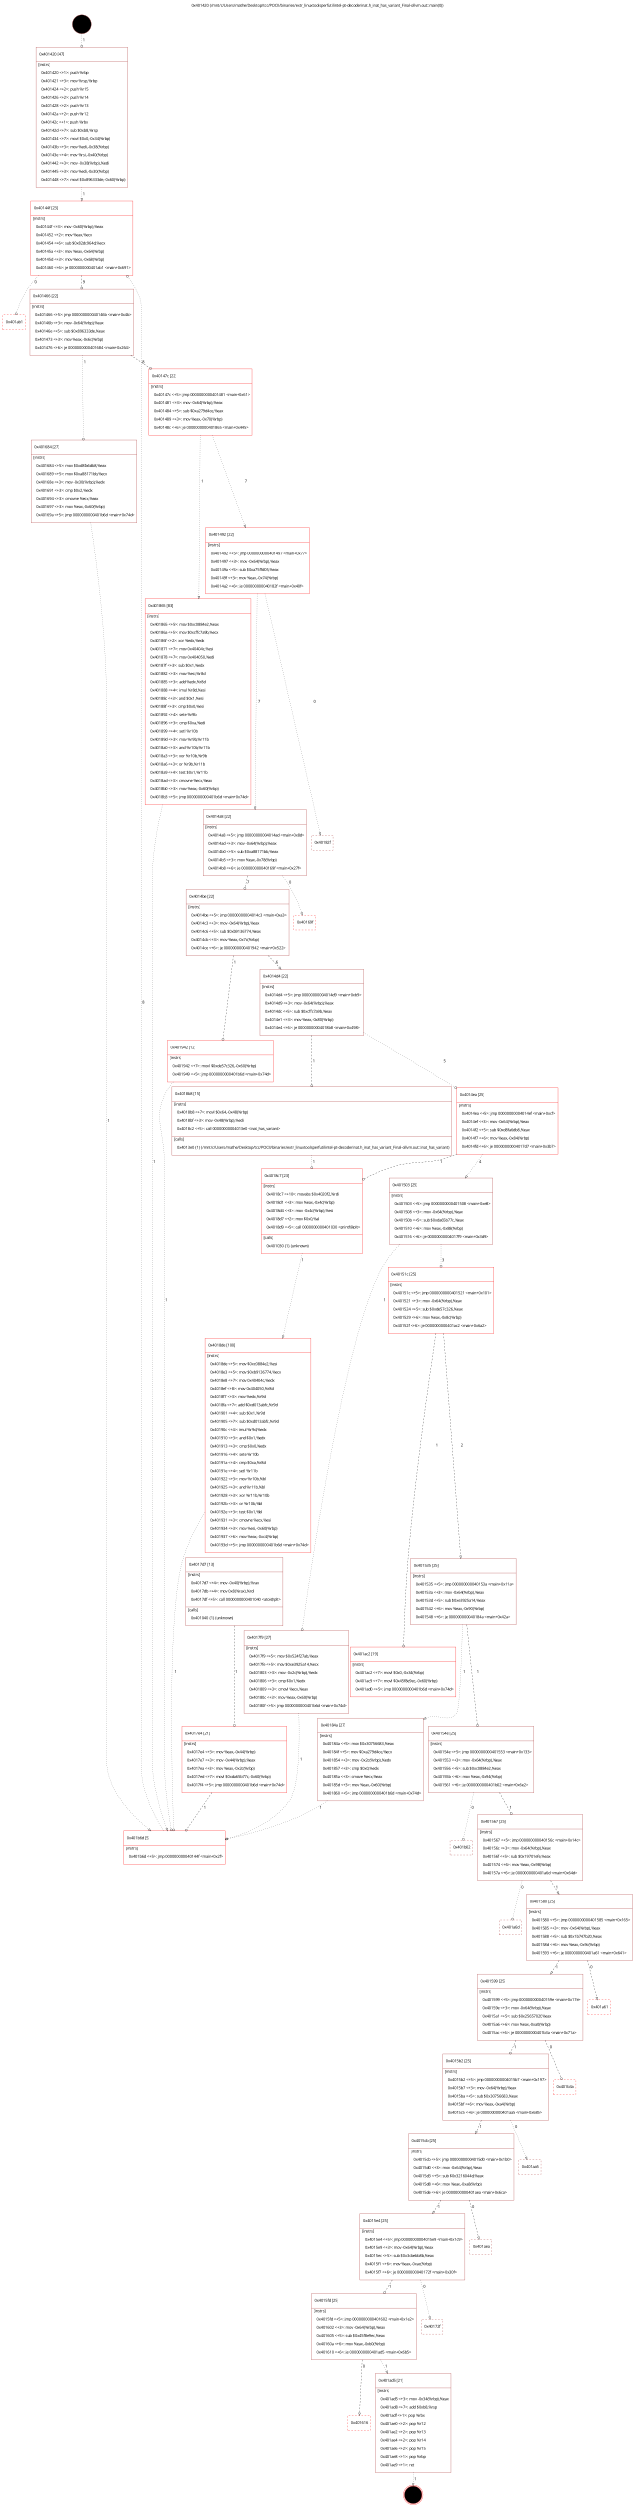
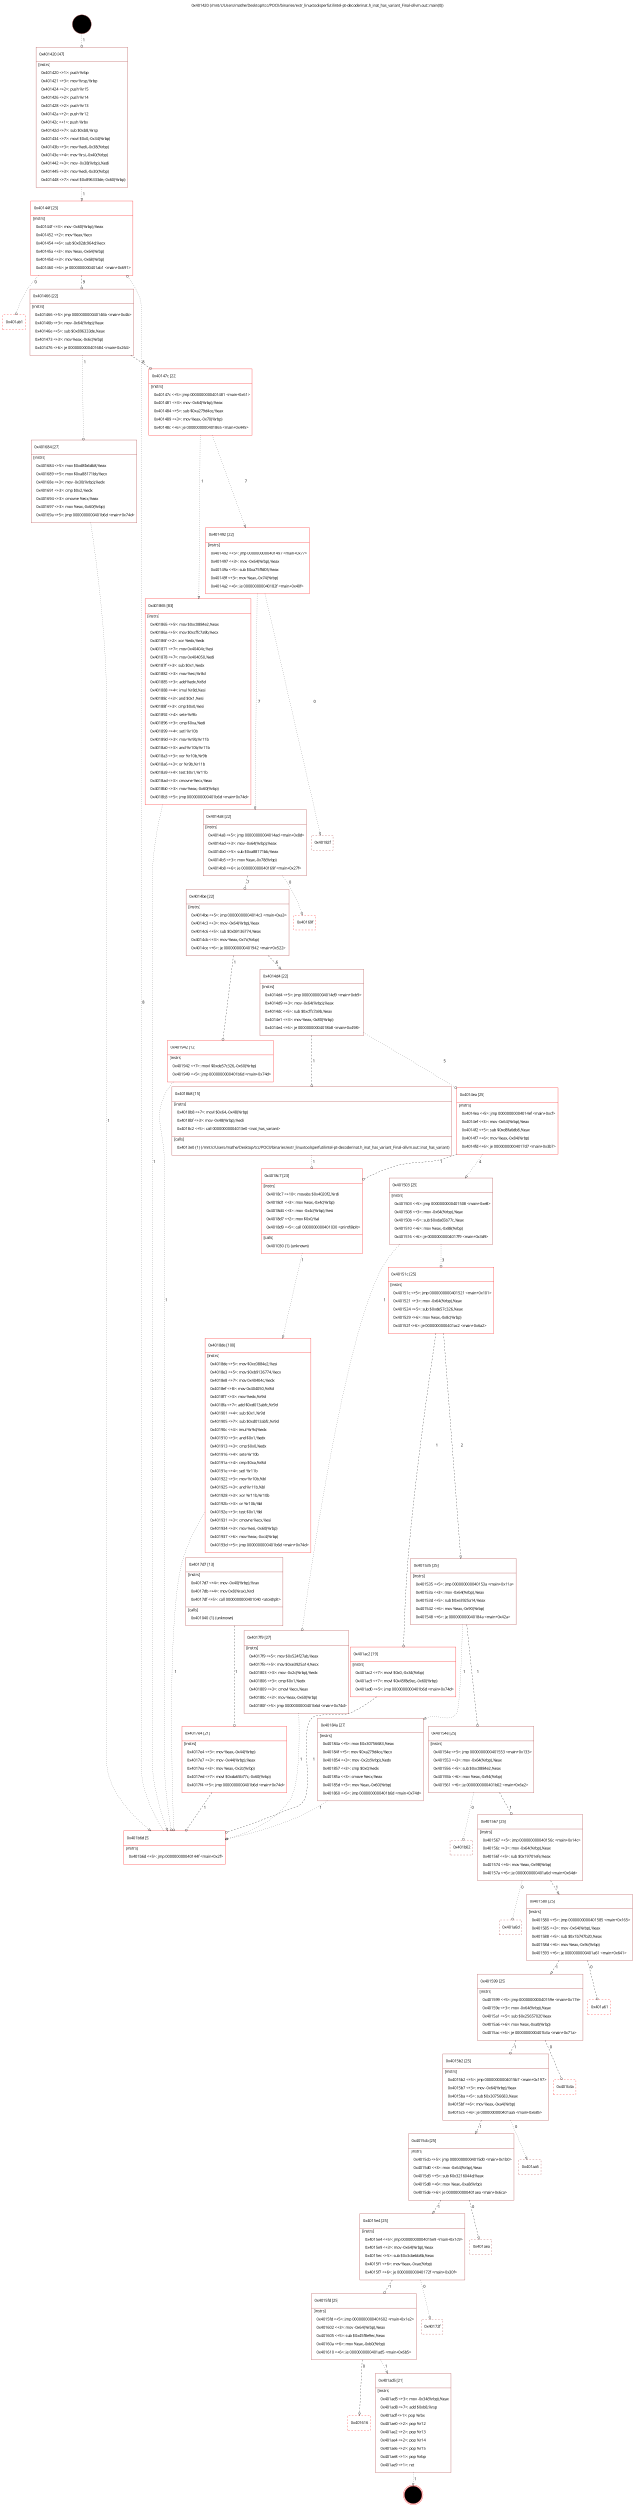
edge "0x401ac2 [19]" -> "0x401b6d [5]": added, label "1"
edge "0x401580 [25]" -> "0x401a61": arrowhead onormal -> odot
